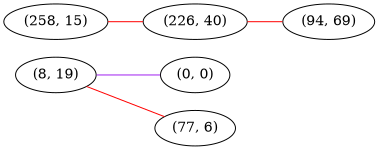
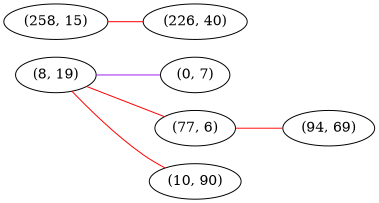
edge "(226, 40)" -- "(94, 69)": now "(77, 6)" -- "(94, 69)"
node "(0, 0)": label "(0, 0)" -> "(0, 7)"
node "(10, 90)": added
